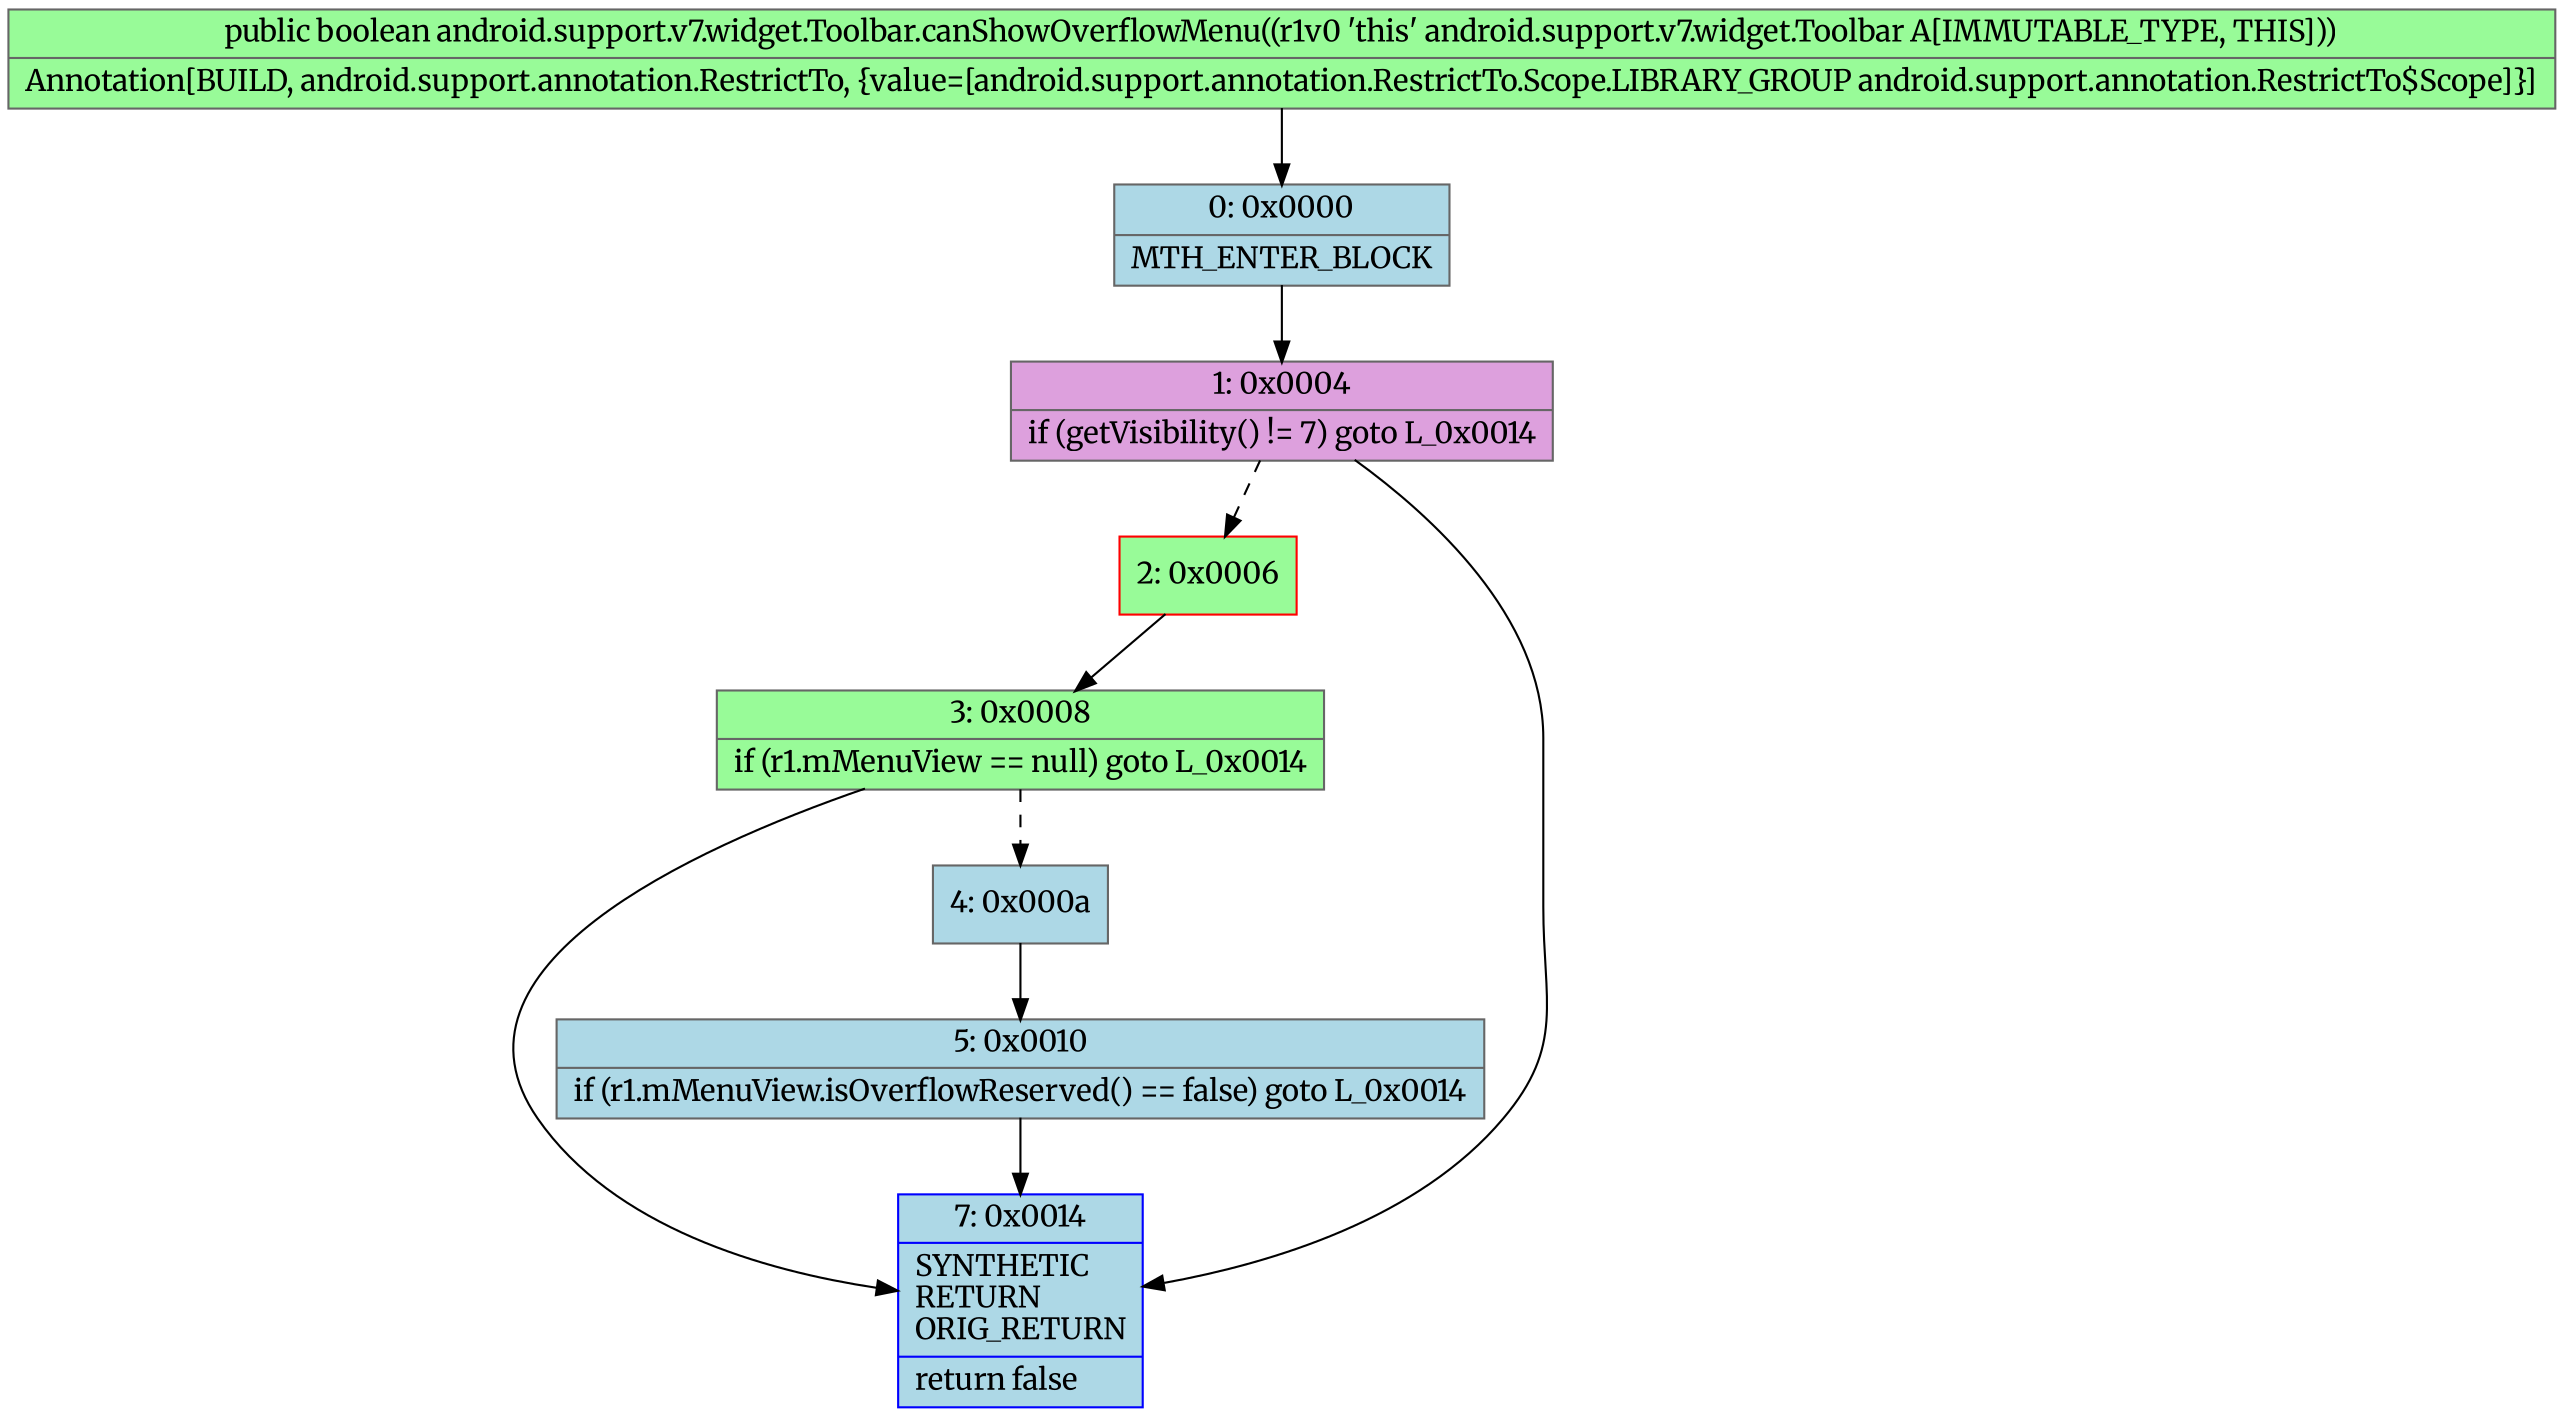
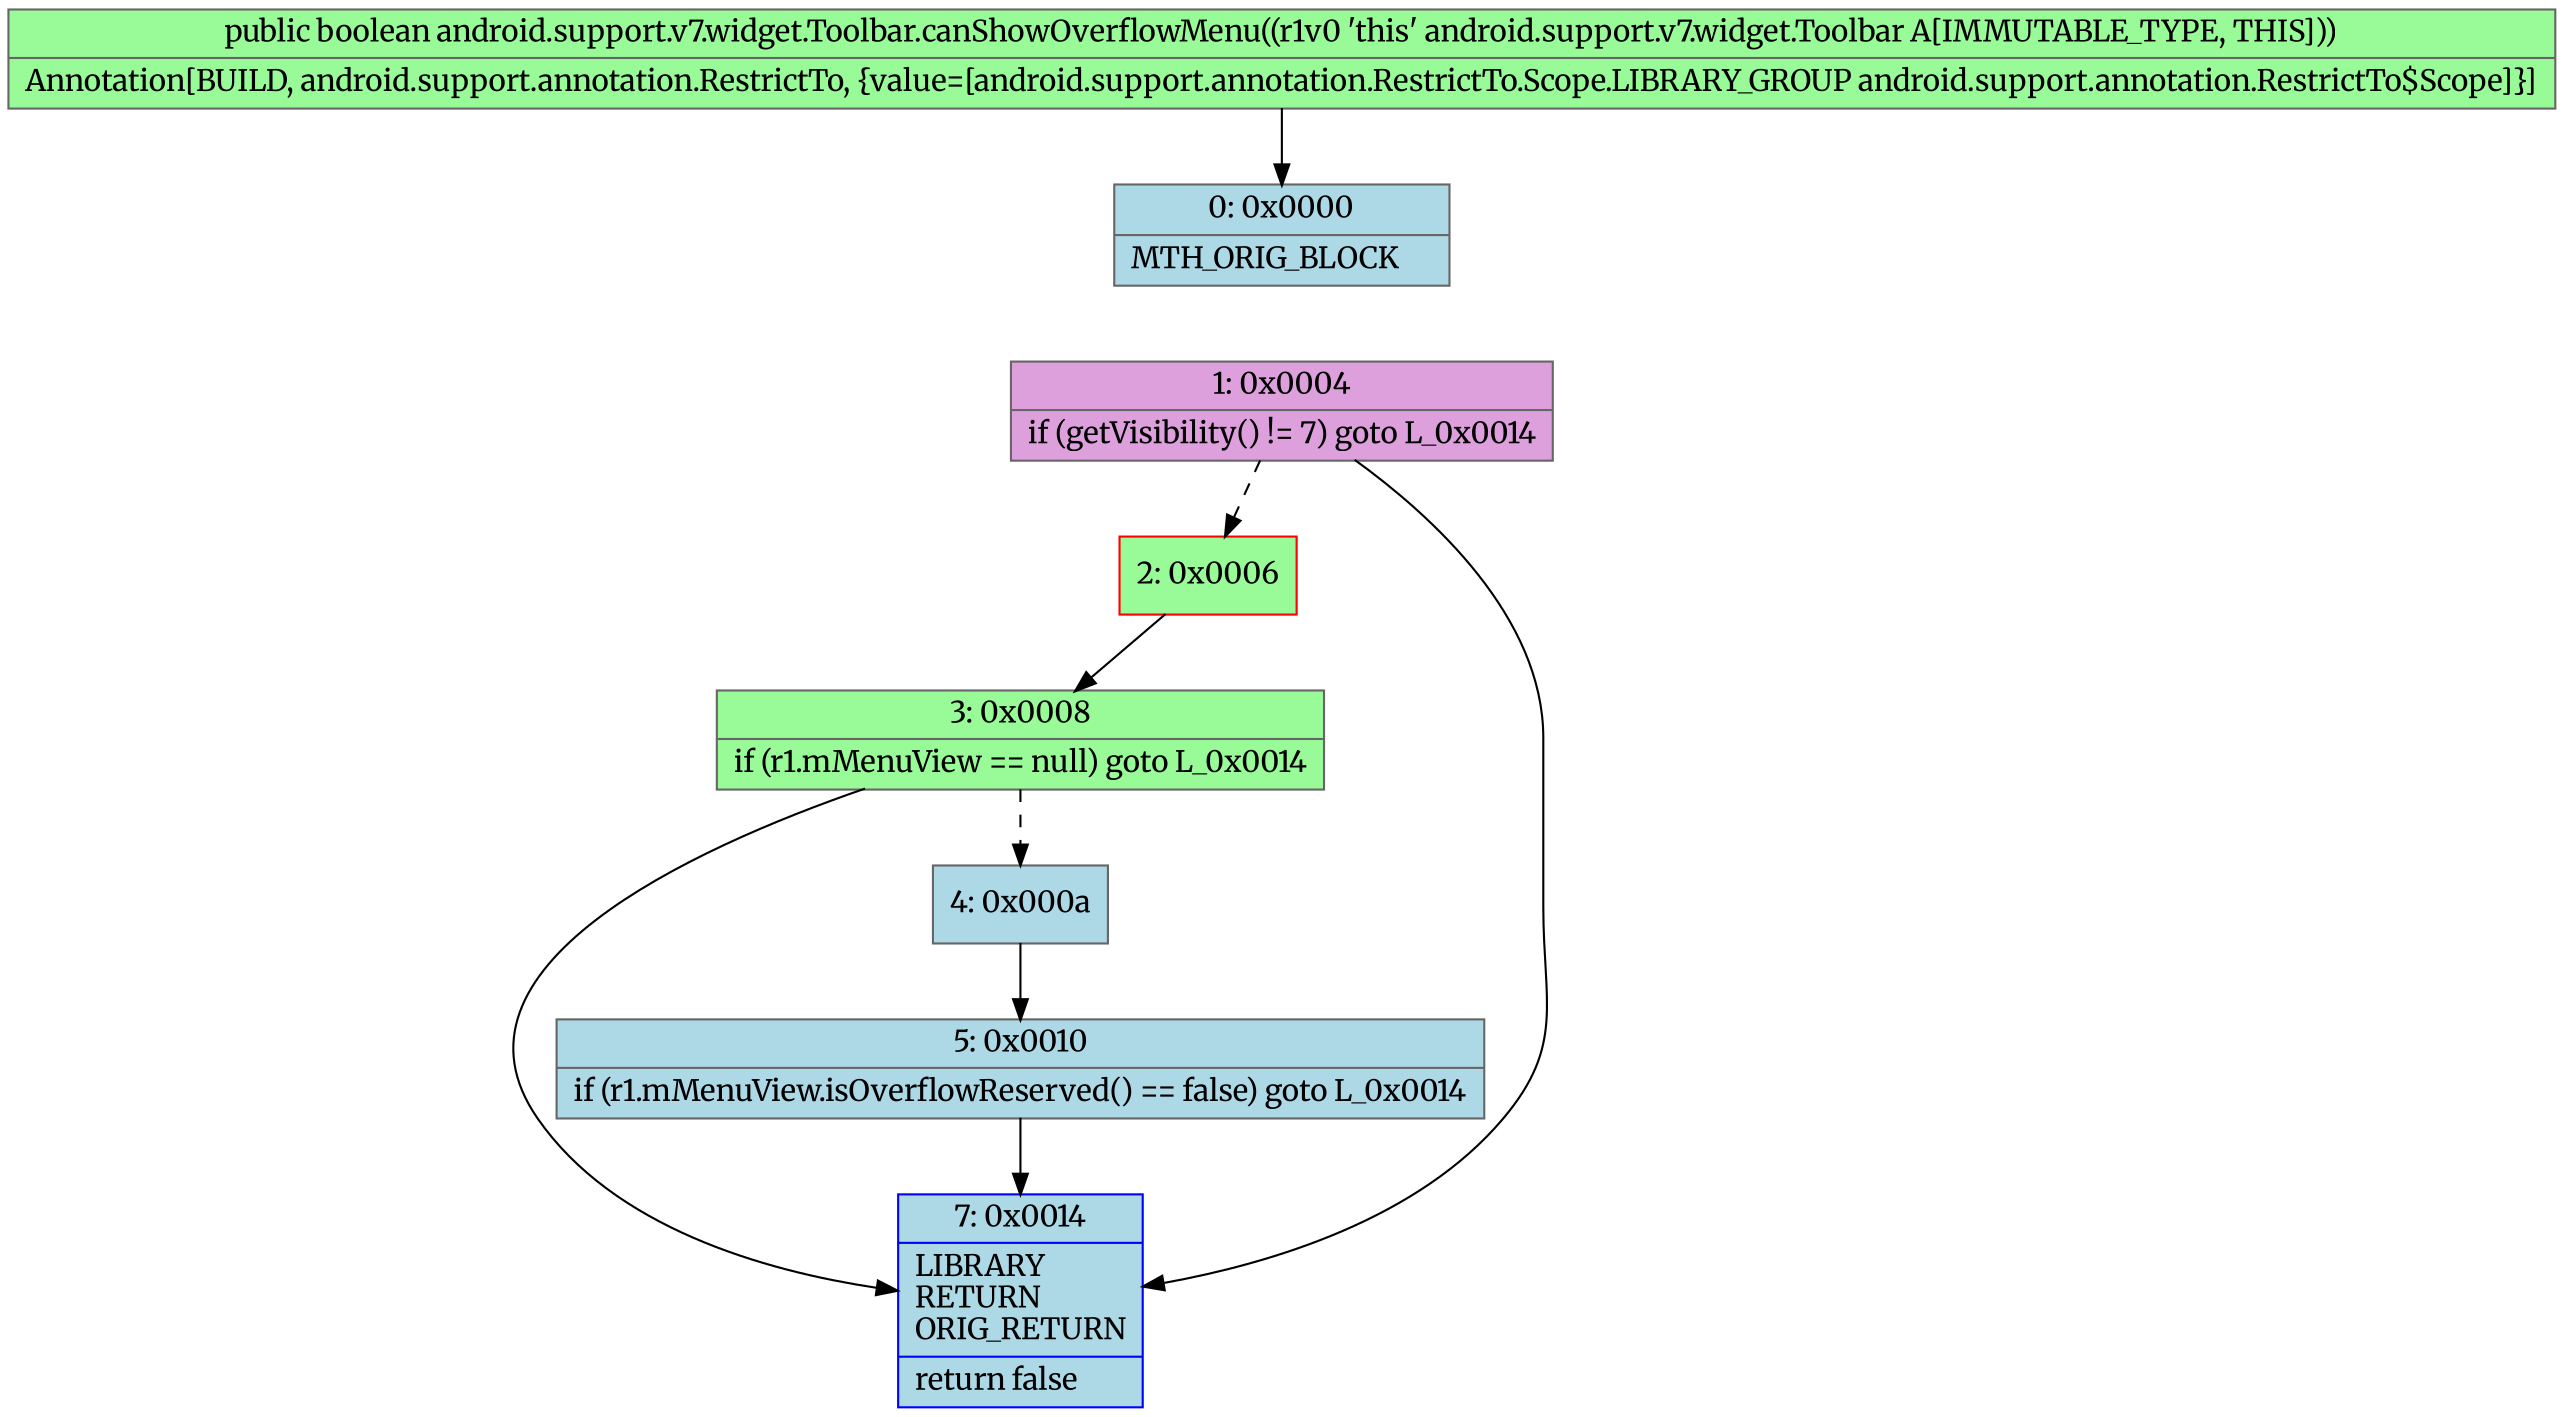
node "0: 0x0000": text "MTH_ENTER_BLOCK" -> "MTH_ORIG_BLOCK"
edge "0: 0x0000" -> "1: 0x0004": removed
node "7: 0x0014": text "SYNTHETIC" -> "LIBRARY"
